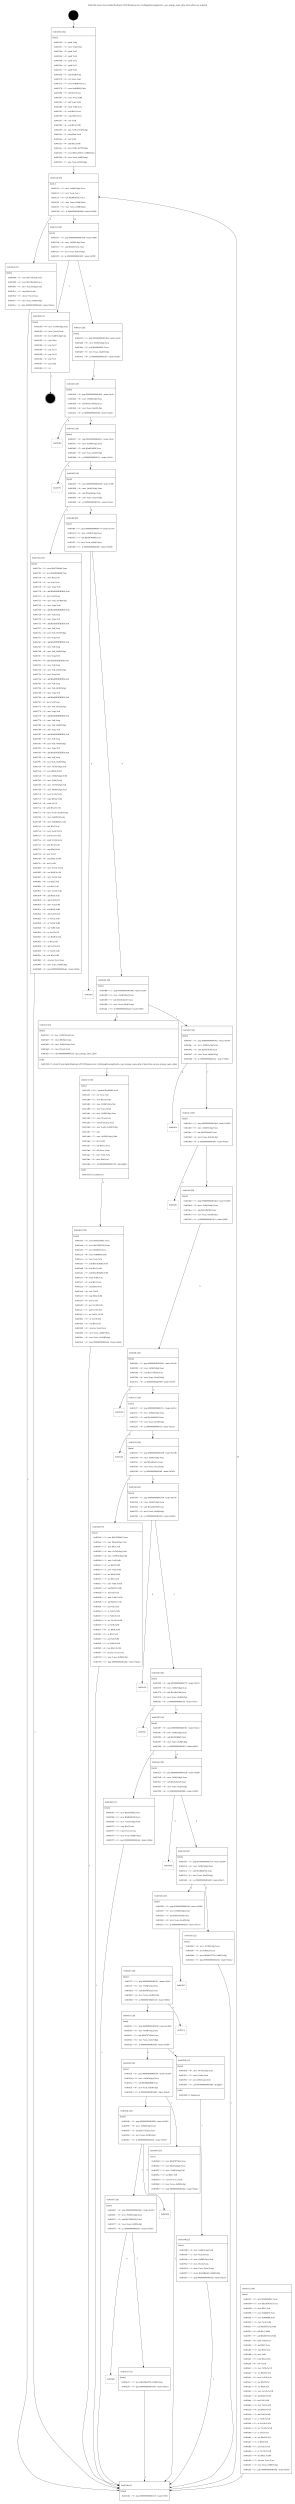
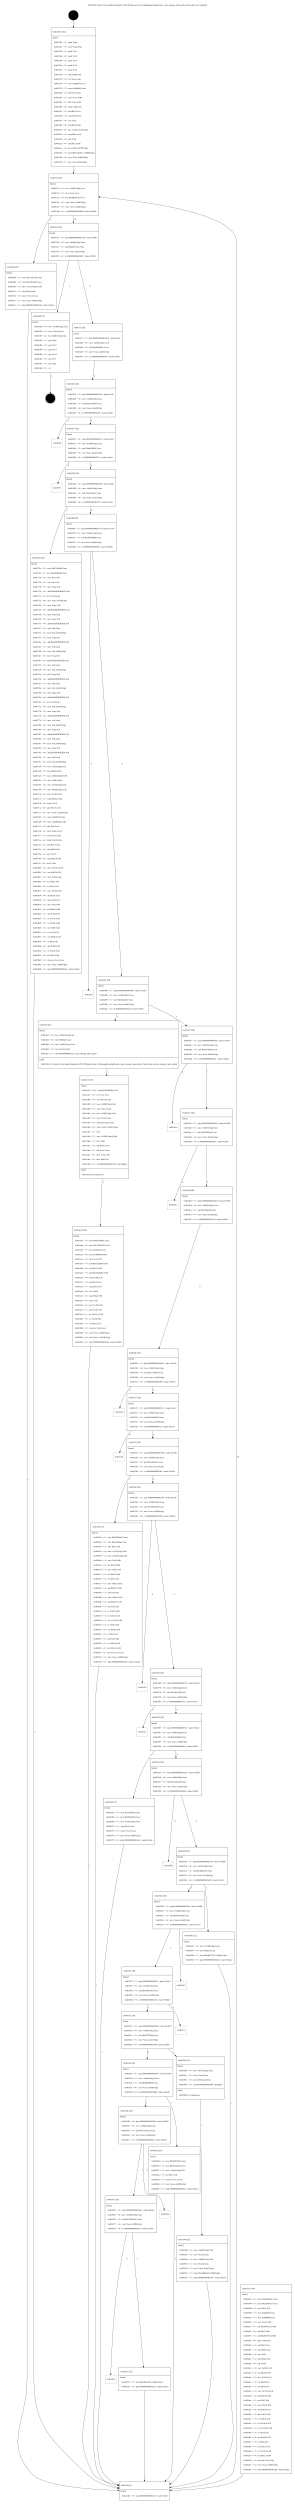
edge "0x4015db [28]" -> "0x4015f7 [28]": added, label "3"
